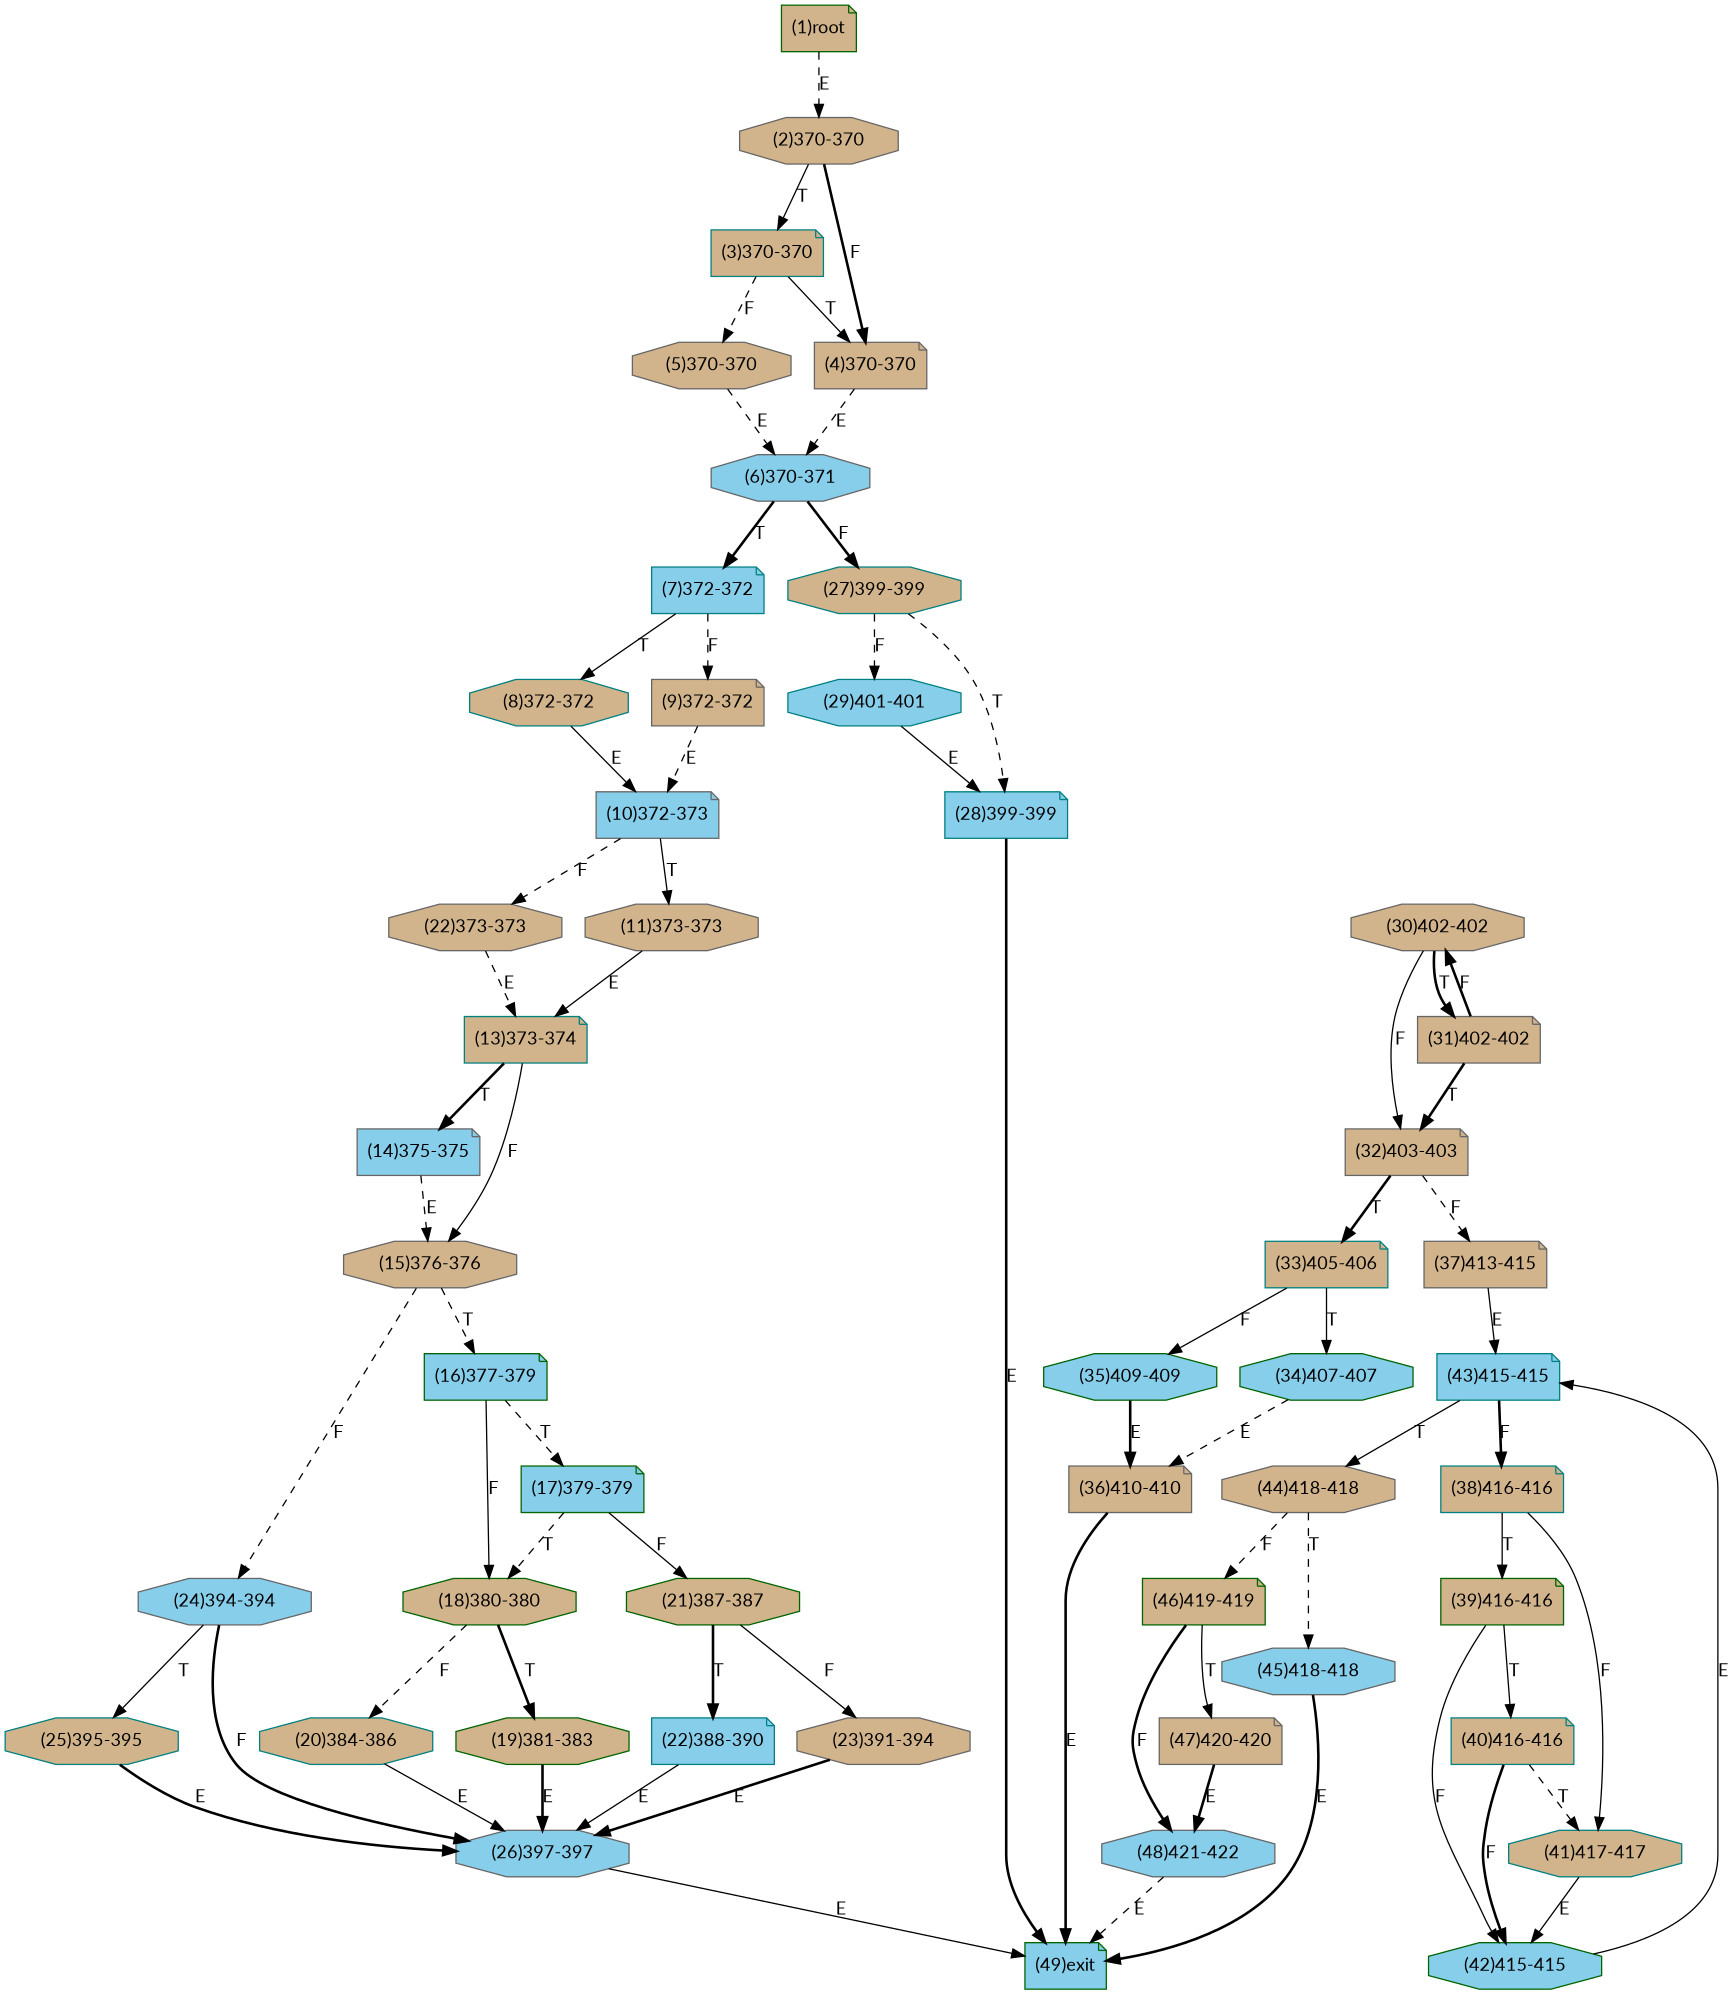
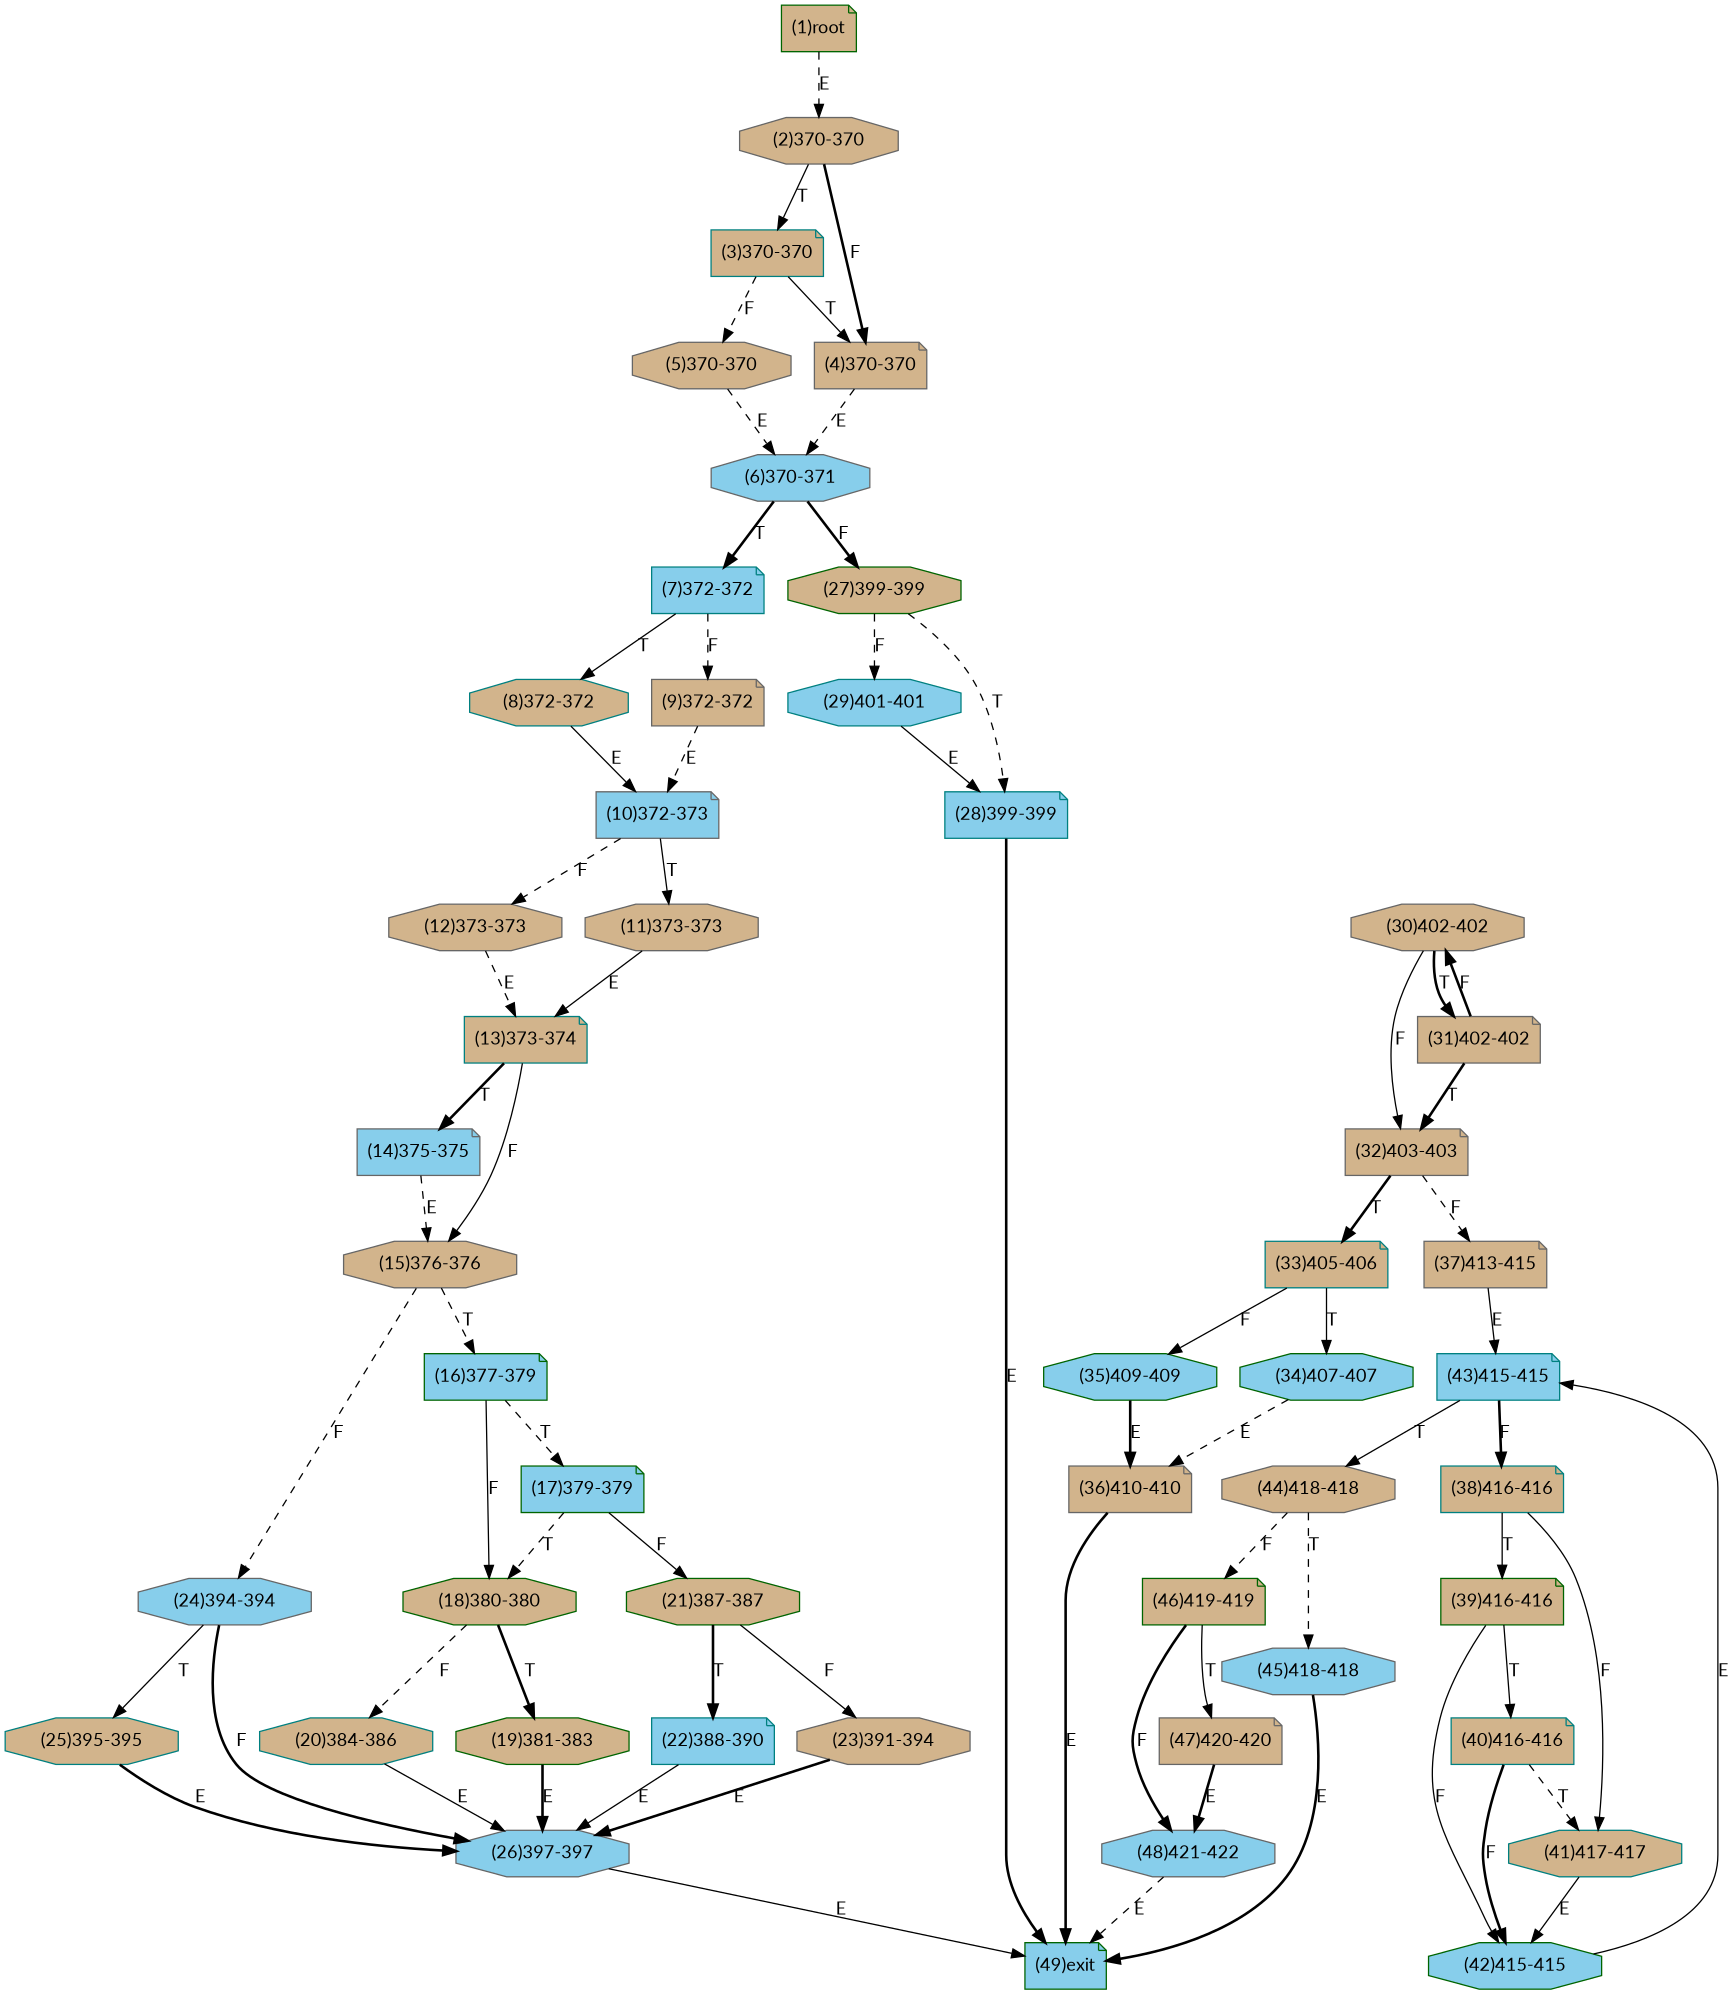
node "(27)399-399": color teal -> darkgreen
node "(22)373-373": label "(22)373-373" -> "(12)373-373"
